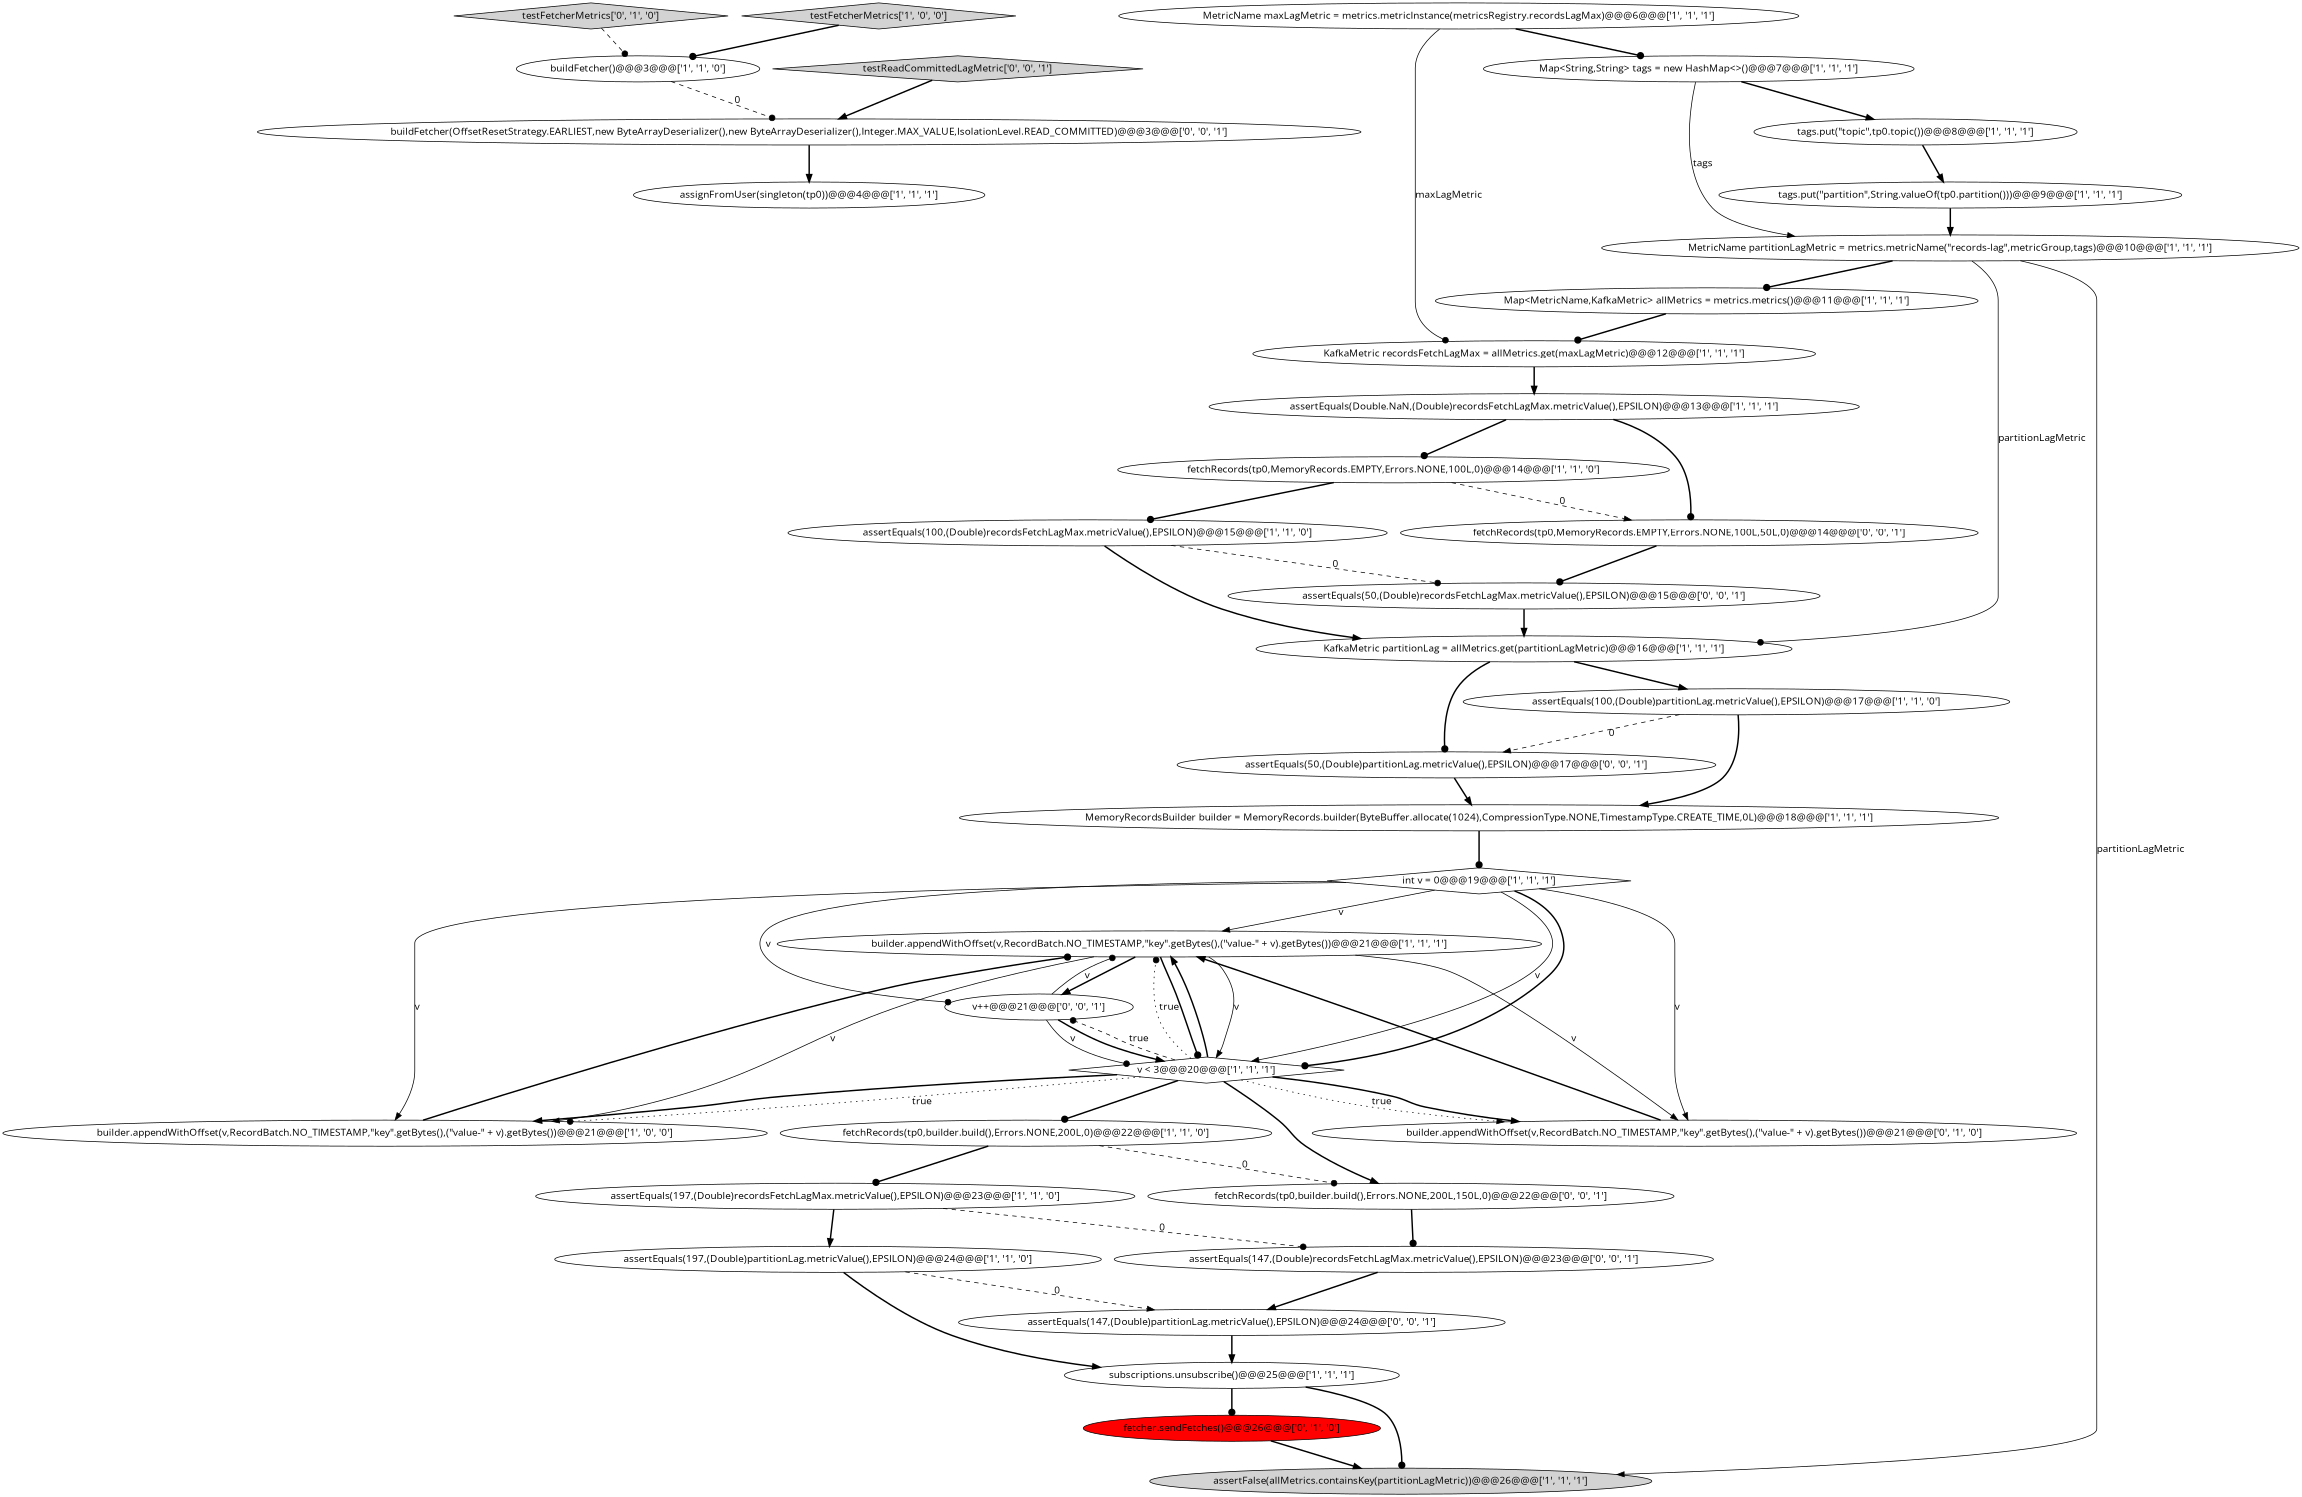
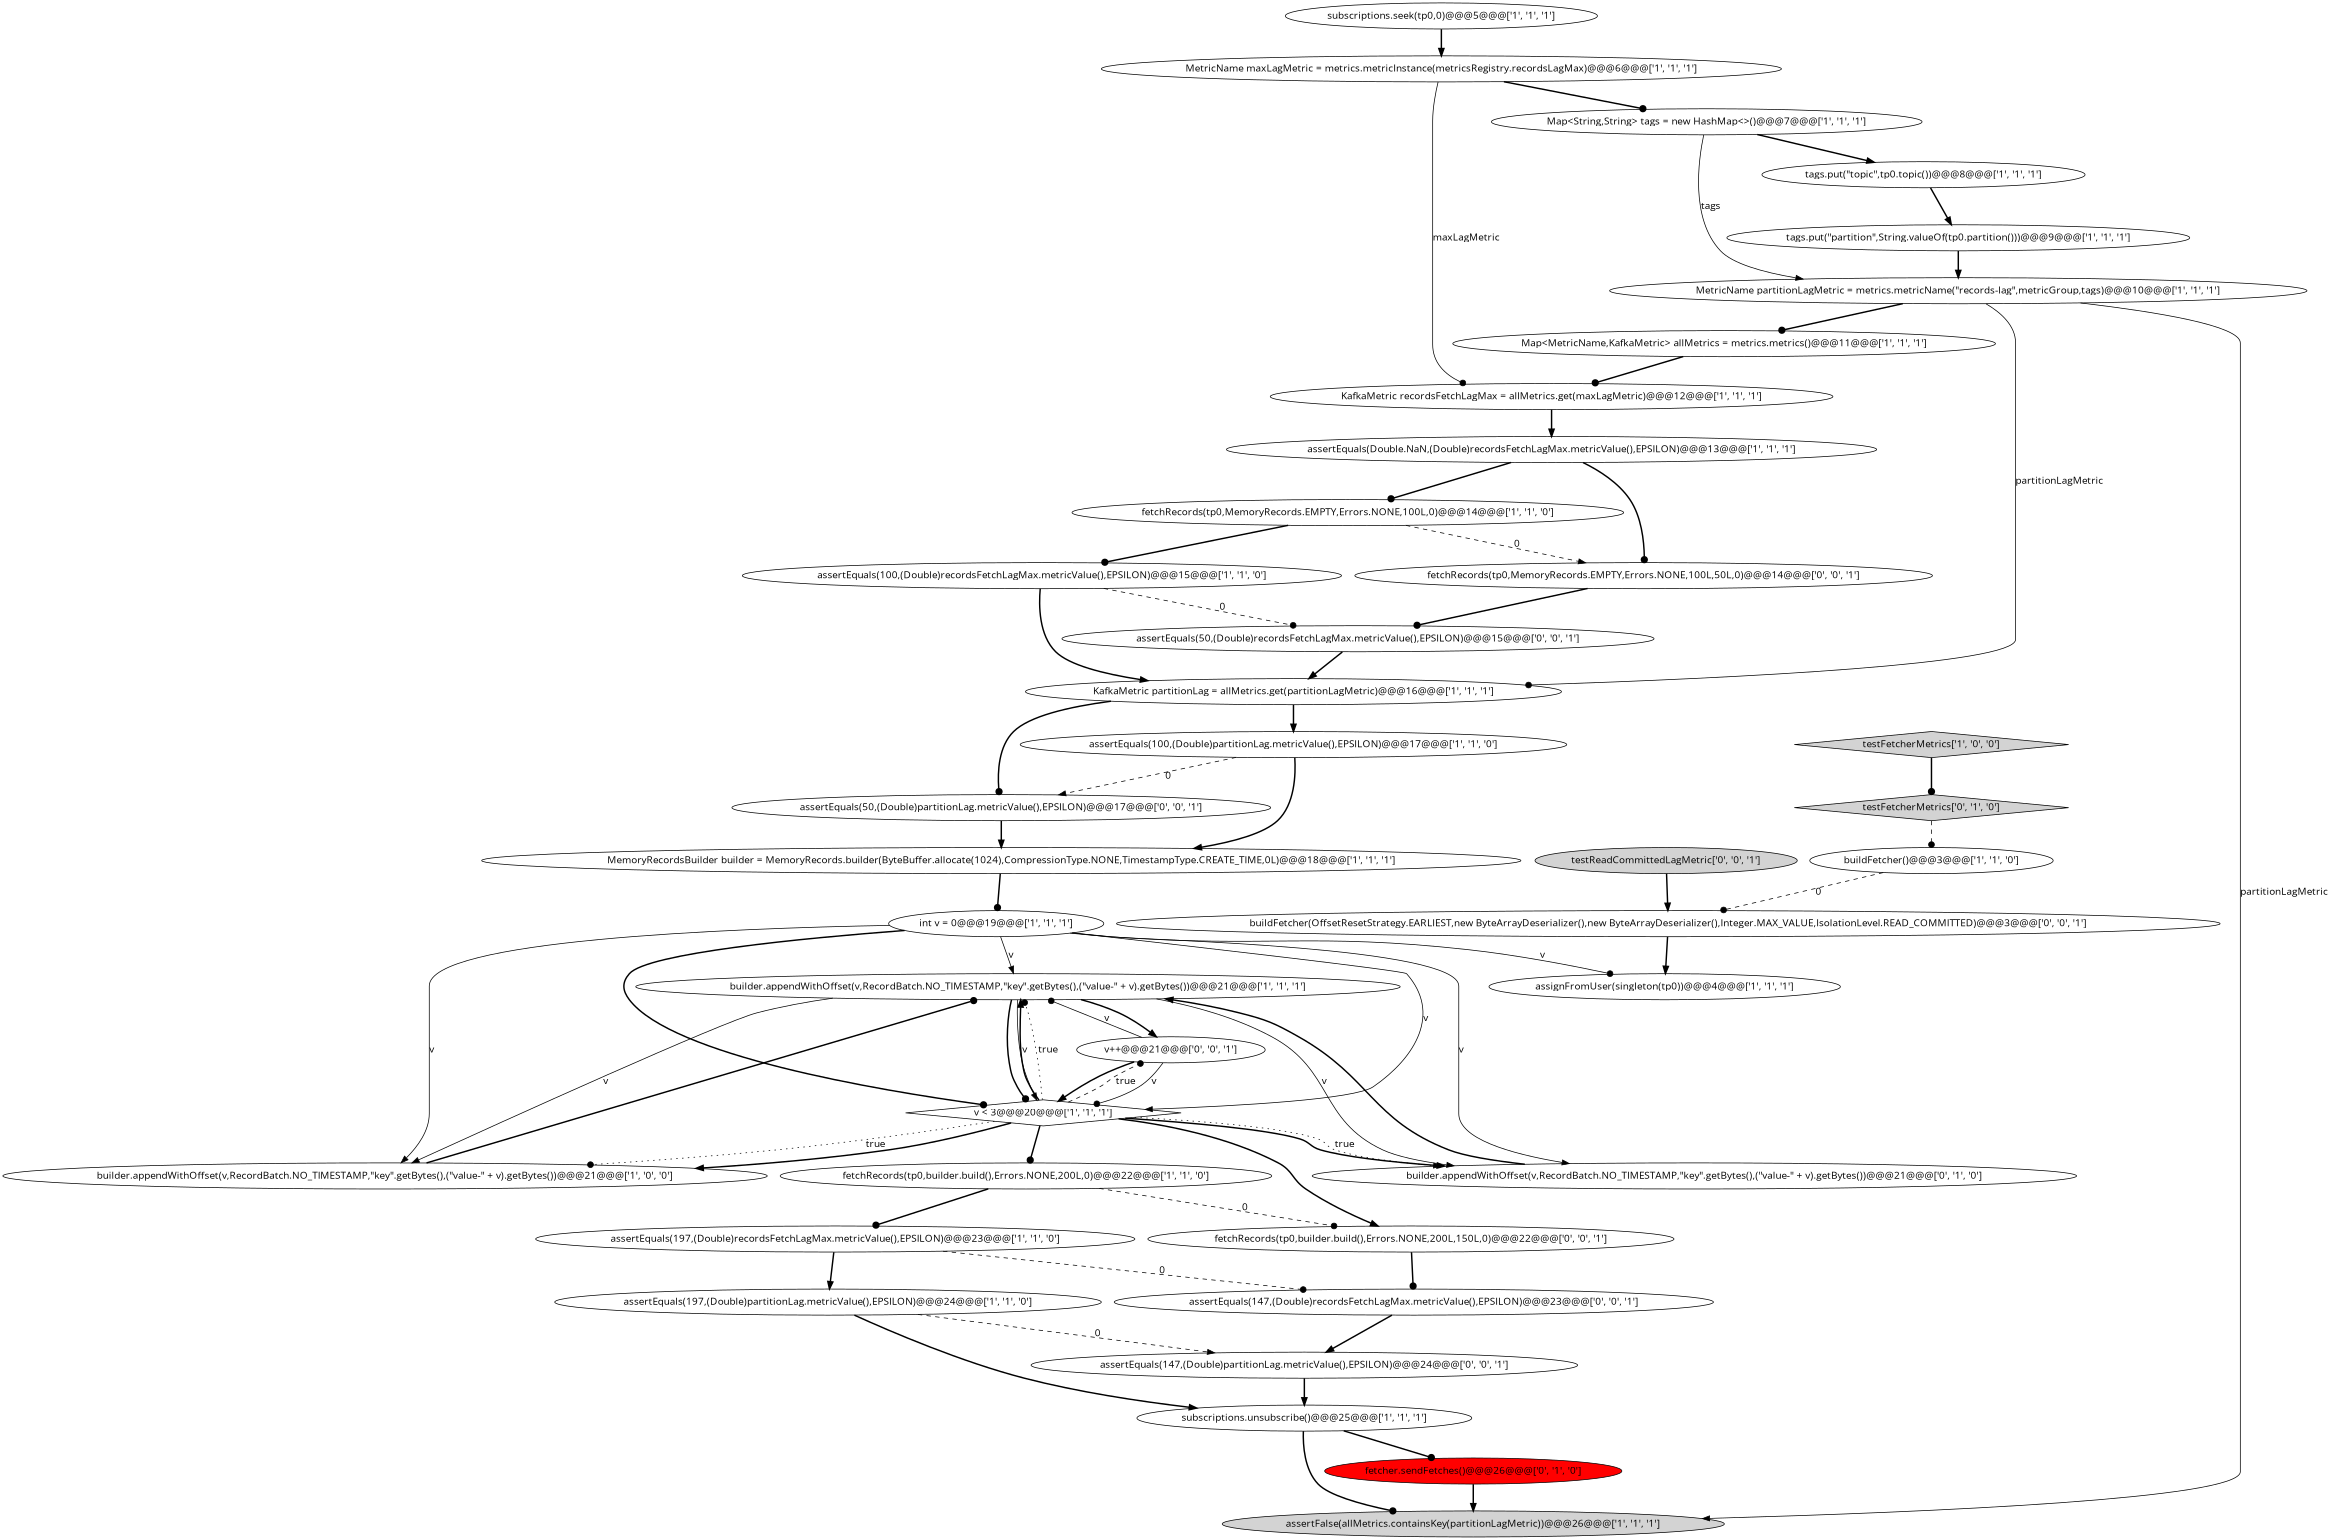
node "subscriptions.seek(tp0,0)@@@5@@@['1', '1', '1']": added
edge "testFetcherMetrics['1', '0', '0']" -> "buildFetcher()@@@3@@@['1', '1', '0']": now "testFetcherMetrics['1', '0', '0']" -> "testFetcherMetrics['0', '1', '0']"
node "testReadCommittedLagMetric['0', '0', '1']": shape diamond -> ellipse
node "int v = 0@@@19@@@['1', '1', '1']": shape diamond -> ellipse
edge "int v = 0@@@19@@@['1', '1', '1']" -> "v++@@@21@@@['0', '0', '1']": now "int v = 0@@@19@@@['1', '1', '1']" -> "assignFromUser(singleton(tp0))@@@4@@@['1', '1', '1']"
